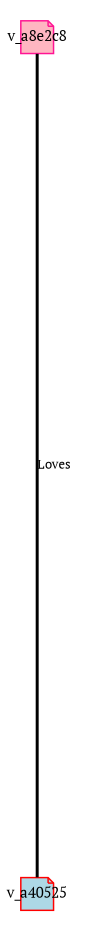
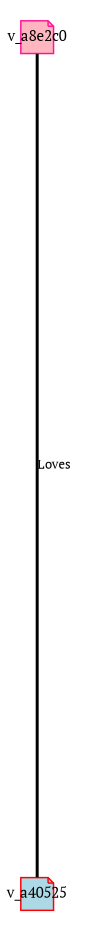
node "v_a8e2c8": label "v_a8e2c8" -> "v_a8e2c0"
